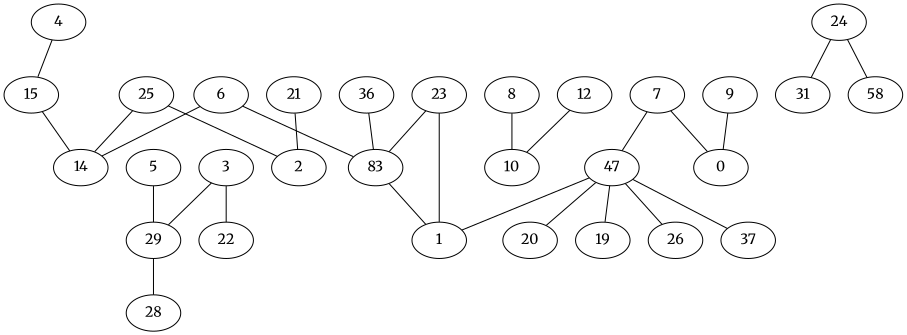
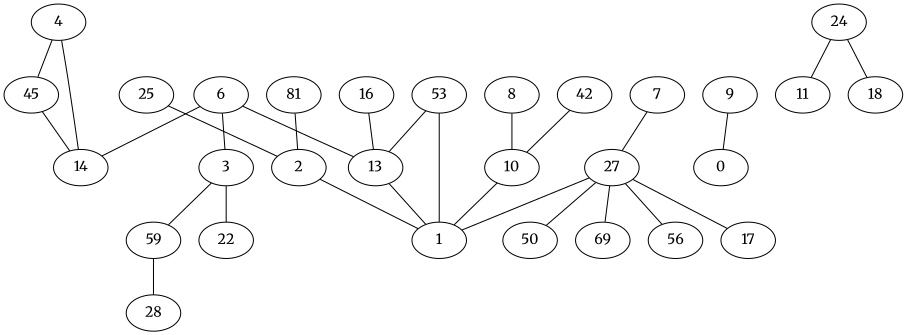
node "15": label "15" -> "45"
node "21": label "21" -> "81"
node "36": label "36" -> "16"
node "23": label "23" -> "53"
node "12": label "12" -> "42"
node "31": label "31" -> "11"
node "58": label "58" -> "18"
edge "6" -- "3": added
edge "25" -- "14": now "4" -- "14"
edge "7" -- "0": removed
node "5": removed
node "83": label "83" -> "13"
node "47": label "47" -> "27"
edge "2" -- "1": added
edge "10" -- "1": added
node "29": label "29" -> "59"
node "20": label "20" -> "50"
node "19": label "19" -> "69"
node "26": label "26" -> "56"
node "37": label "37" -> "17"
